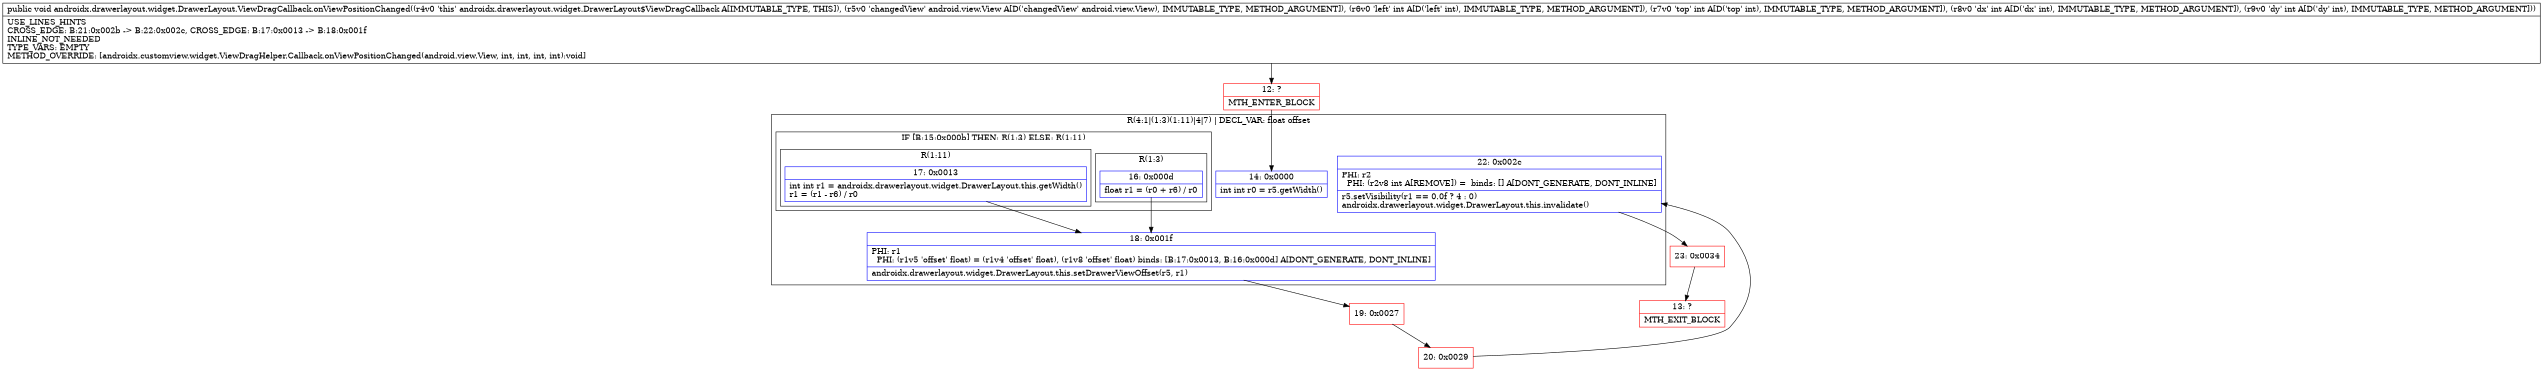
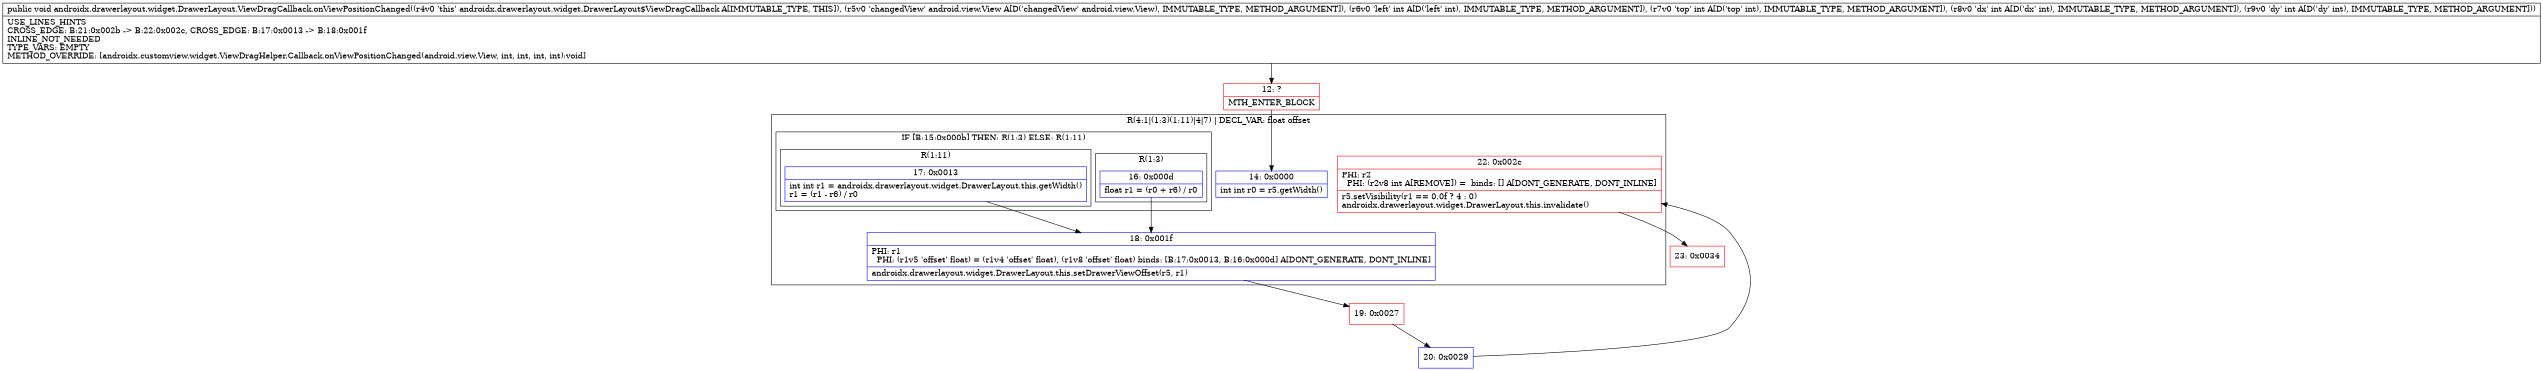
node "22: 0x002c": color blue -> red
node "13: ?": removed
node "20: 0x0029": color red -> blue
